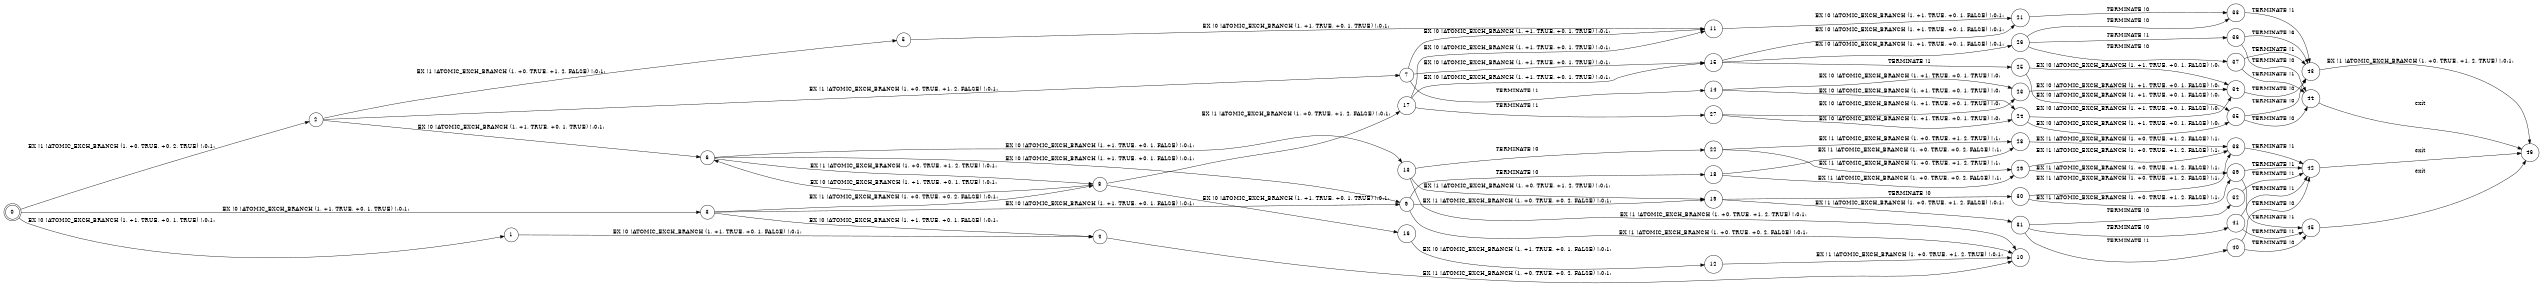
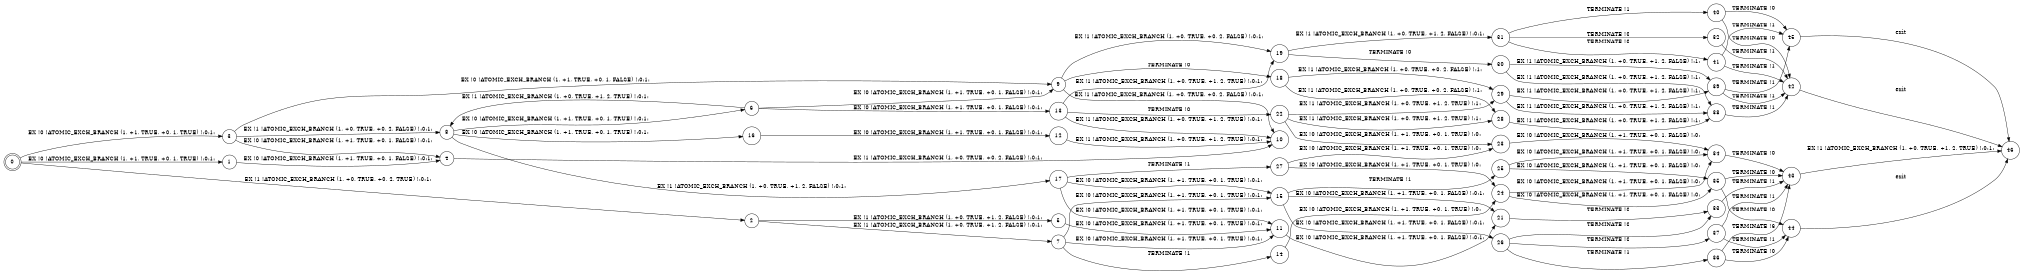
edge "14" -> "23": now "22" -> "23"
edge "2" -> "6": removed, label "EX !0 !ATOMIC_EXCH_BRANCH (1, +1, TRUE, +0, 1, TRUE) !:0:1:"
